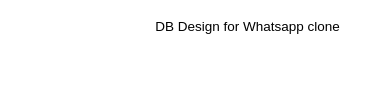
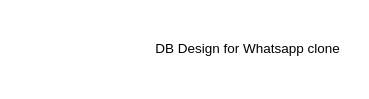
node "DB Design for Whatsapp clone": moved (248, 27) -> (248, 49)
